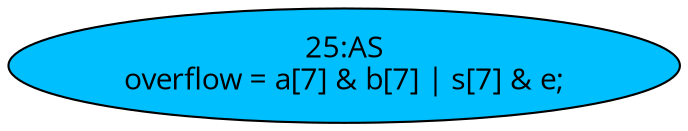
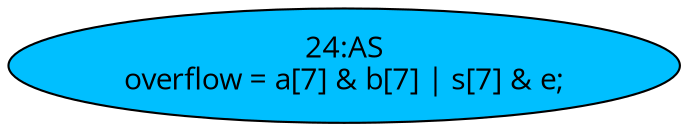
node "25:AS overflow = a[7] & b[7] | s[7] & e;": label "25:AS overflow = a[7] & b[7] | s[7] & e;" -> "24:AS overflow = a[7] & b[7] | s[7] & e;"
